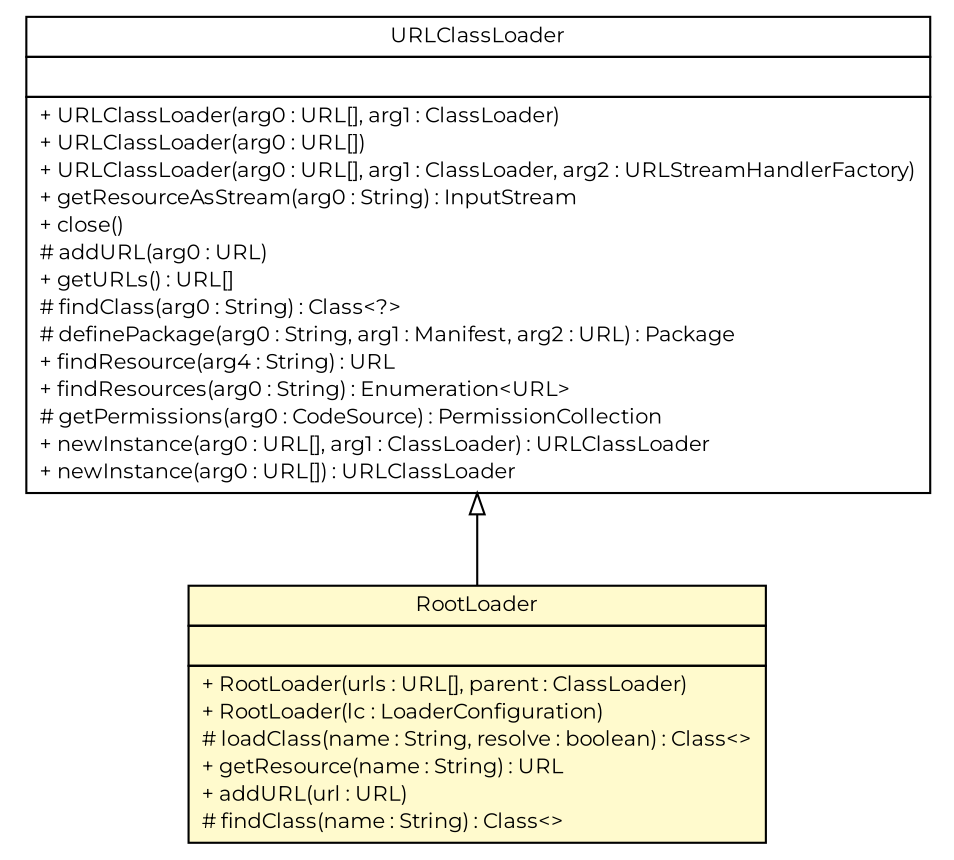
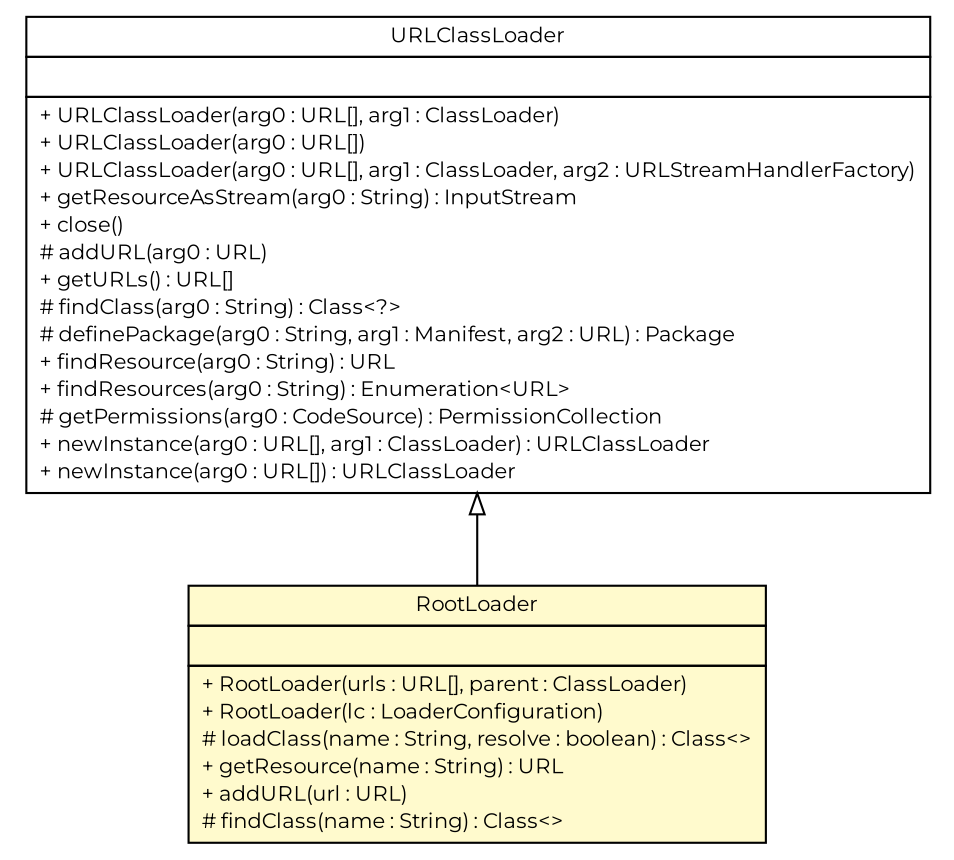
node "URLClassLoader": text "+ findResource(arg4 : String) : URL" -> "+ findResource(arg0 : String) : URL"
